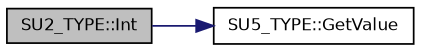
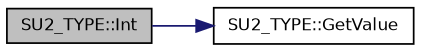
node "SU5_TYPE::GetValue": label "SU5_TYPE::GetValue" -> "SU2_TYPE::GetValue"
